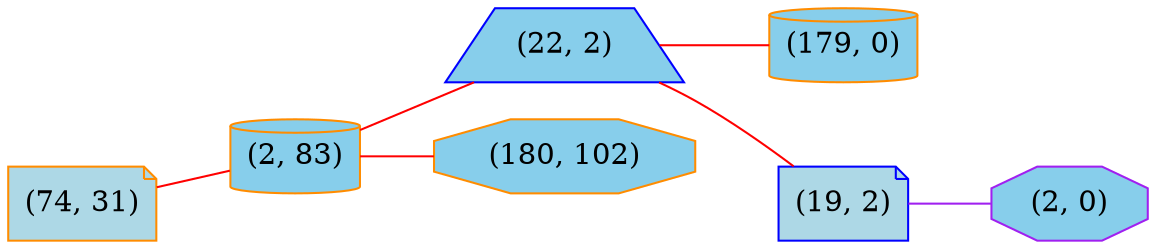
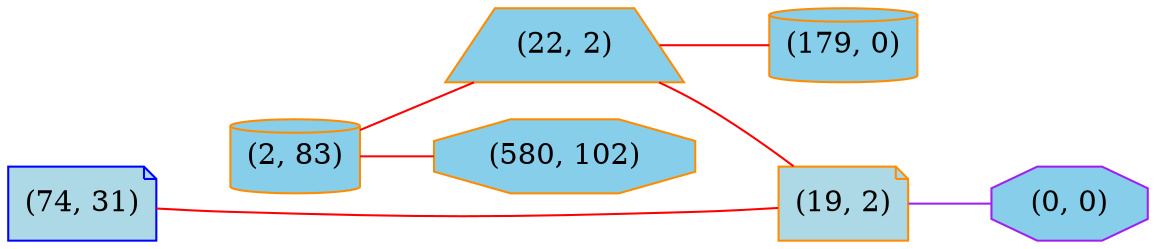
node "(22, 2)": color blue -> darkorange
node "(180, 102)": label "(180, 102)" -> "(580, 102)"
edge "(2, 83)" -- "(74, 31)": now "(19, 2)" -- "(74, 31)"
node "(74, 31)": color darkorange -> blue
node "(19, 2)": color blue -> darkorange
node "(2, 0)": label "(2, 0)" -> "(0, 0)"
